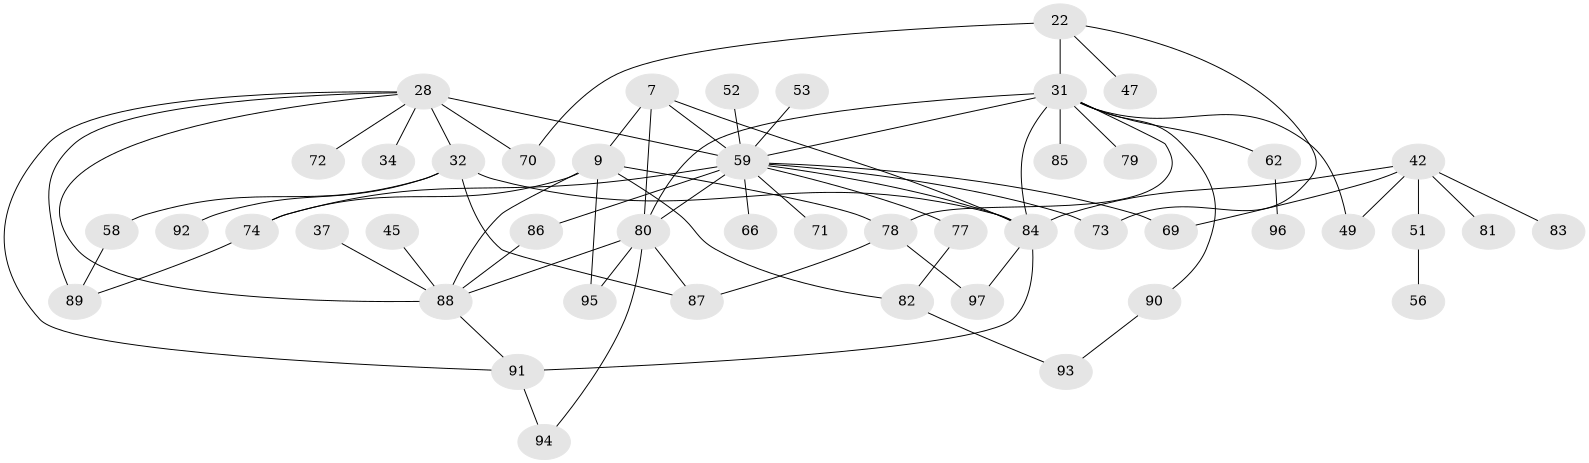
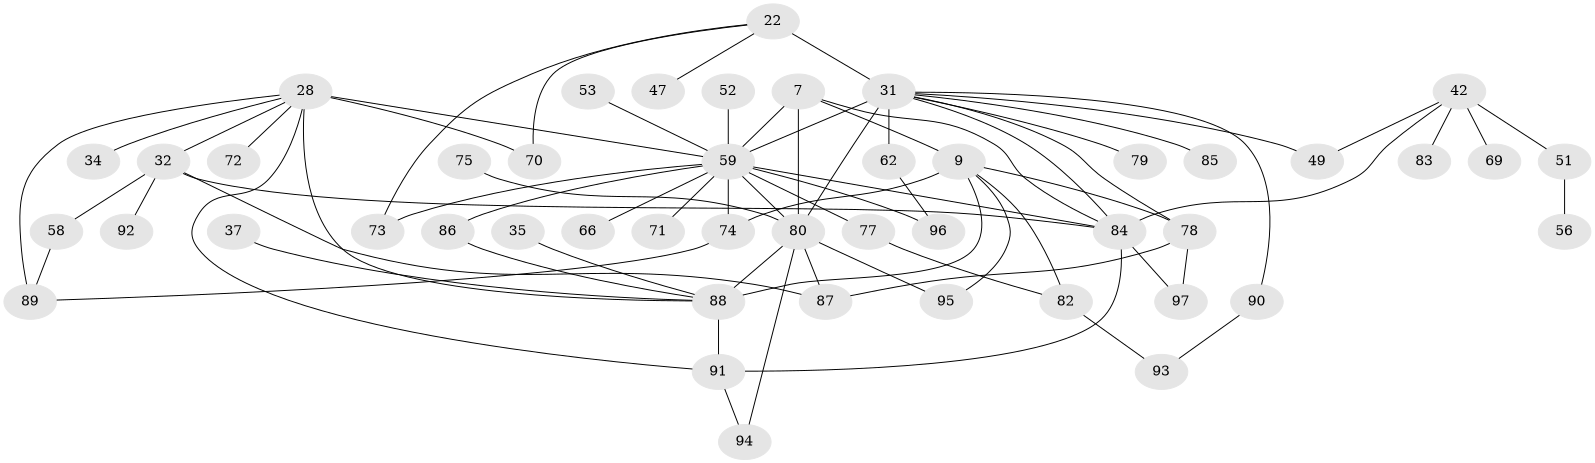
node "75": added
edge "59" -- "69": now "59" -- "96"
node "45": label "45" -> "35"
node "81": removed
